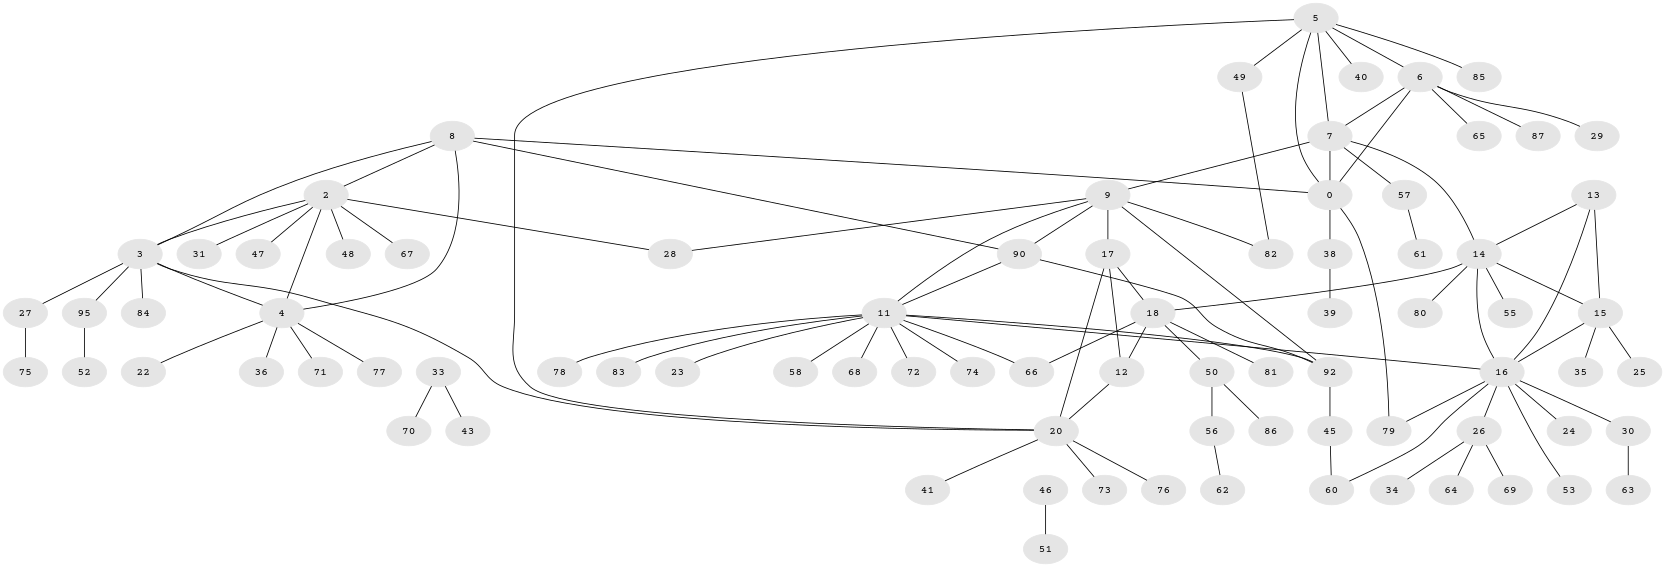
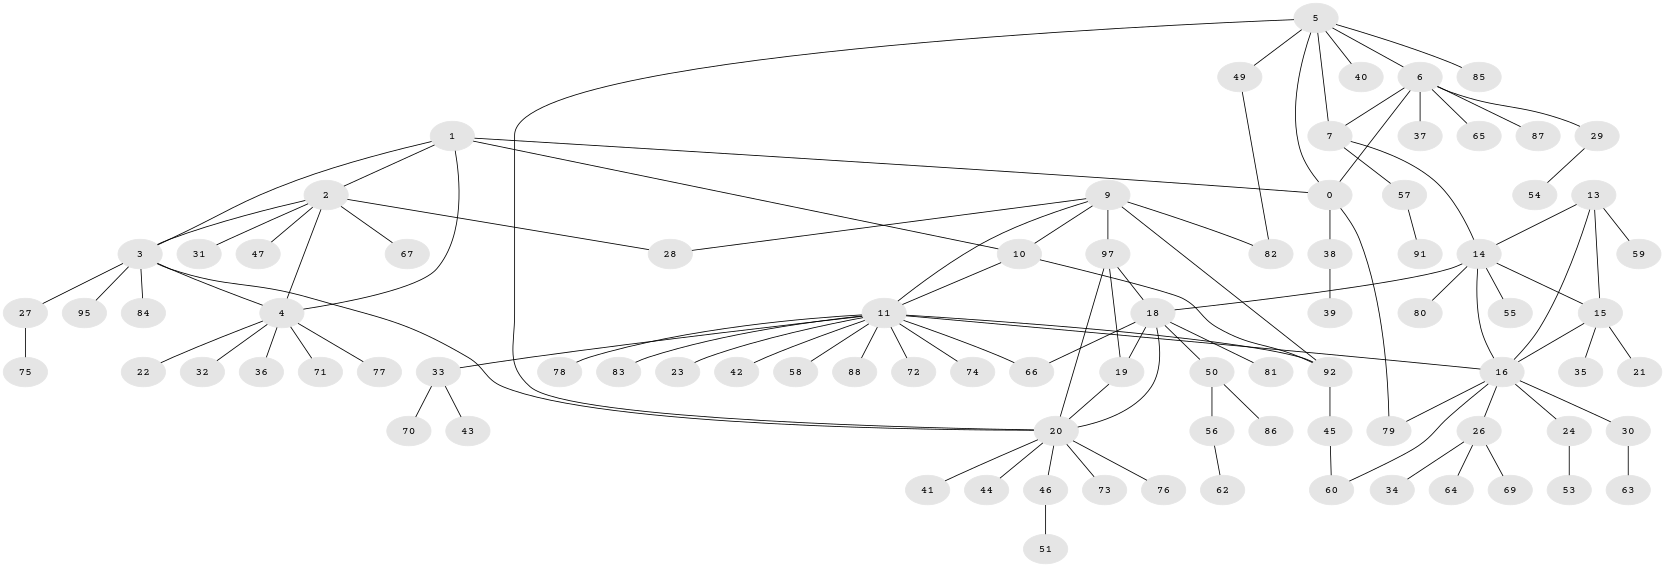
node "8": label "8" -> "1"
node "37": added
edge "7" -- "9": removed
edge "7" -- "0": removed
node "54": added
node "48": removed
node "90": label "90" -> "10"
node "17": label "17" -> "97"
node "61": label "61" -> "91"
node "59": added
edge "11" -- "33": added
node "52": removed
node "32": added
node "42": added
node "68": label "68" -> "88"
node "12": label "12" -> "19"
node "25": label "25" -> "21"
edge "18" -- "20": added
edge "16" -- "53": now "24" -- "53"
edge "20" -- "46": added
node "44": added
